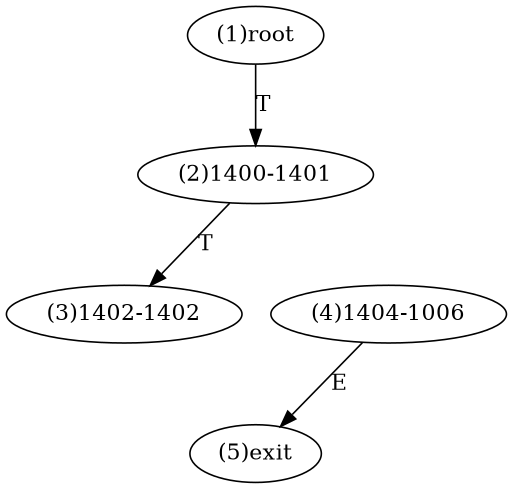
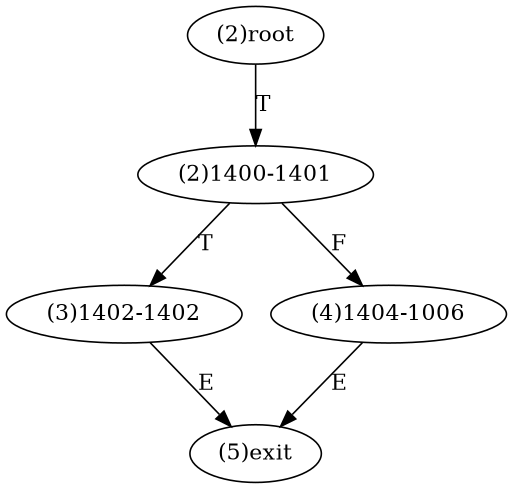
node "(1)root": label "(1)root" -> "(2)root"
edge "(2)1400-1401" -> "(4)1404-1006": added, label "F"
edge "(3)1402-1402" -> "(5)exit": added, label "E"
